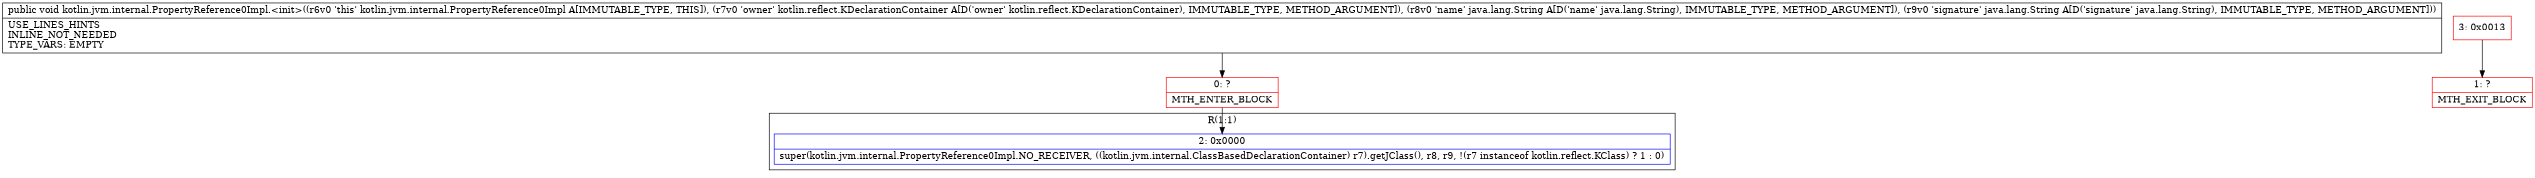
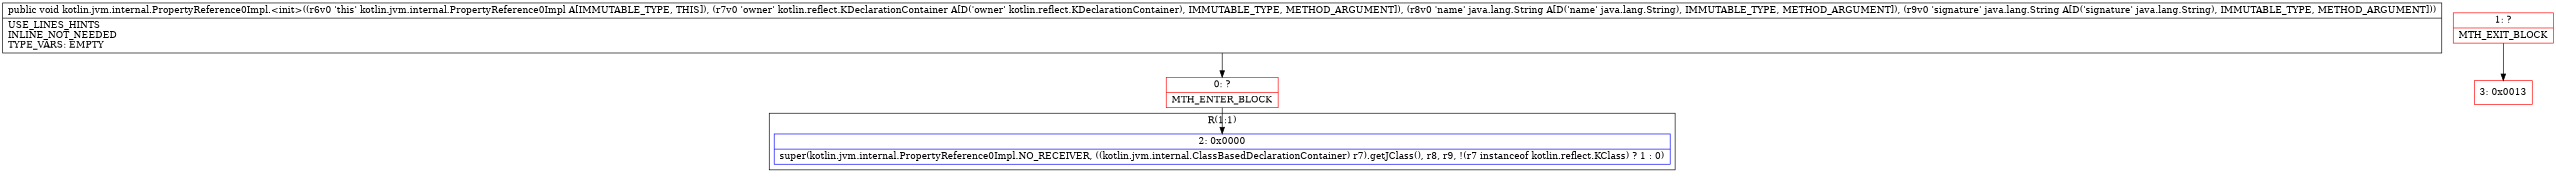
edge "3: 0x0013" -> "1: ?": reversed
